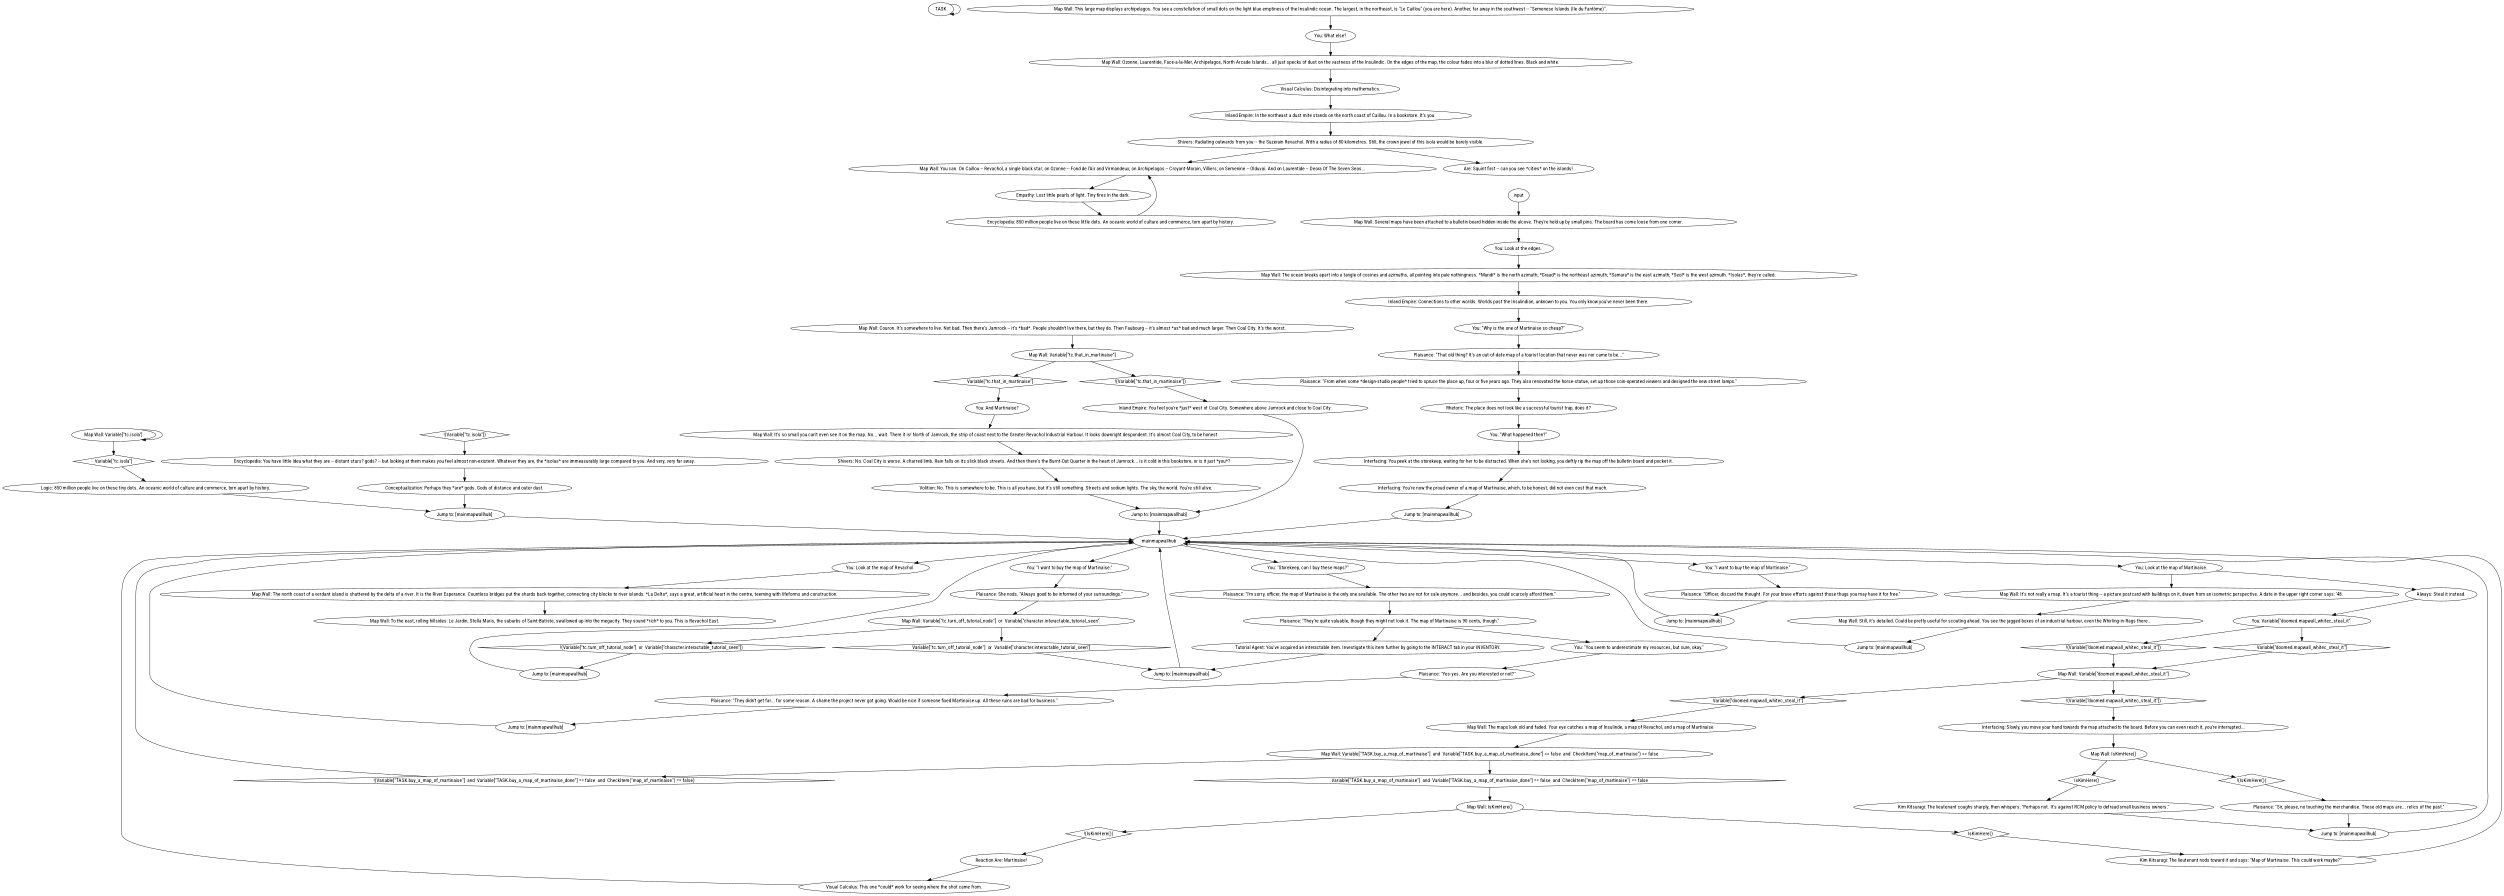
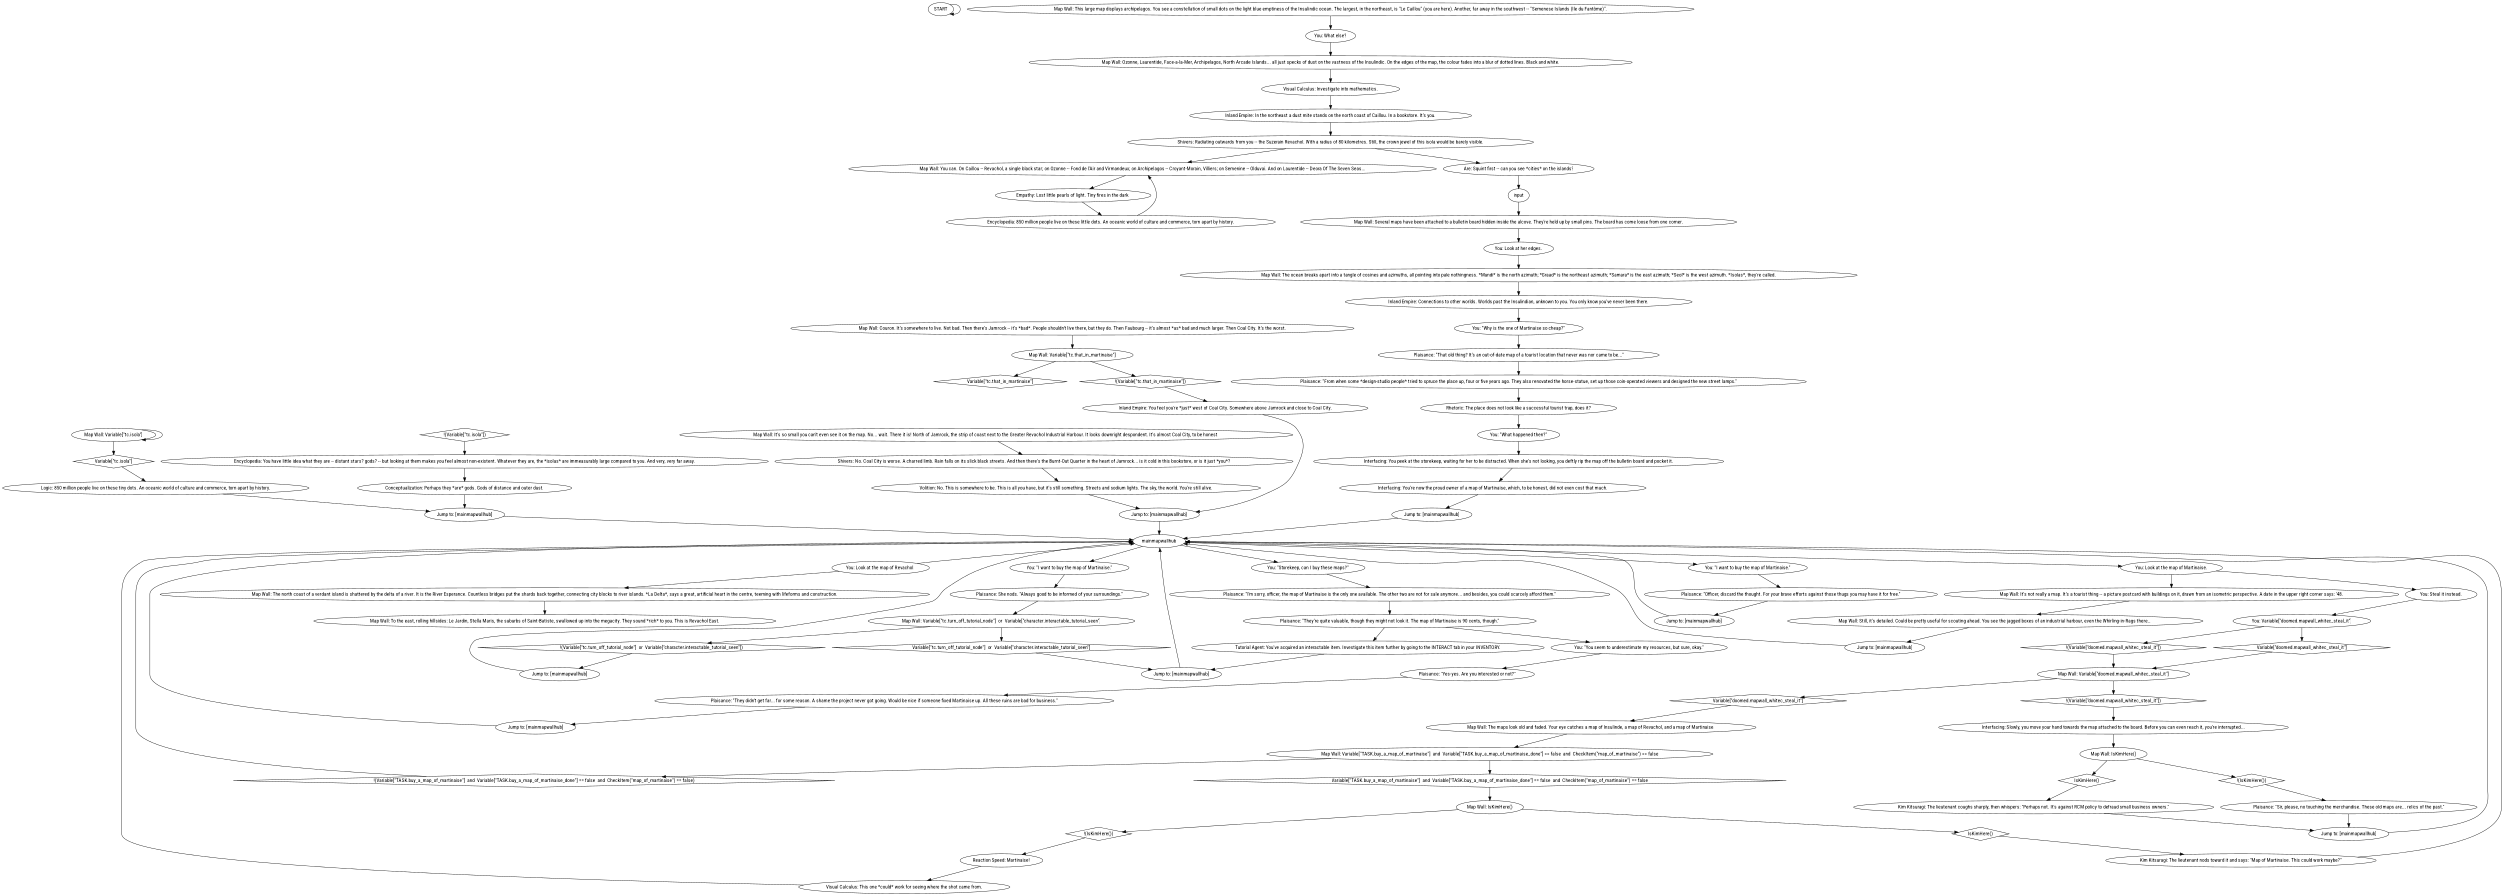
node "TASK": label "TASK" -> "START"
node "Visual Calculus: Disintegrating into mathematics.": label "Visual Calculus: Disintegrating into mathematics." -> "Visual Calculus: Investigate into mathematics."
edge "Are: Squint first -- can you see *cities* on the islands?" -> "input": added
node "You: Look at the edges.": label "You: Look at the edges." -> "You: Look at her edges."
node "You: And Martinaise?": removed
edge "mainmapwallhub" -> "You: Look at the map of Revachol.": reversed
node "Always: Steal it instead.": label "Always: Steal it instead." -> "You: Steal it instead."
node "Reaction Are: Martinaise!": label "Reaction Are: Martinaise!" -> "Reaction Speed: Martinaise!"
